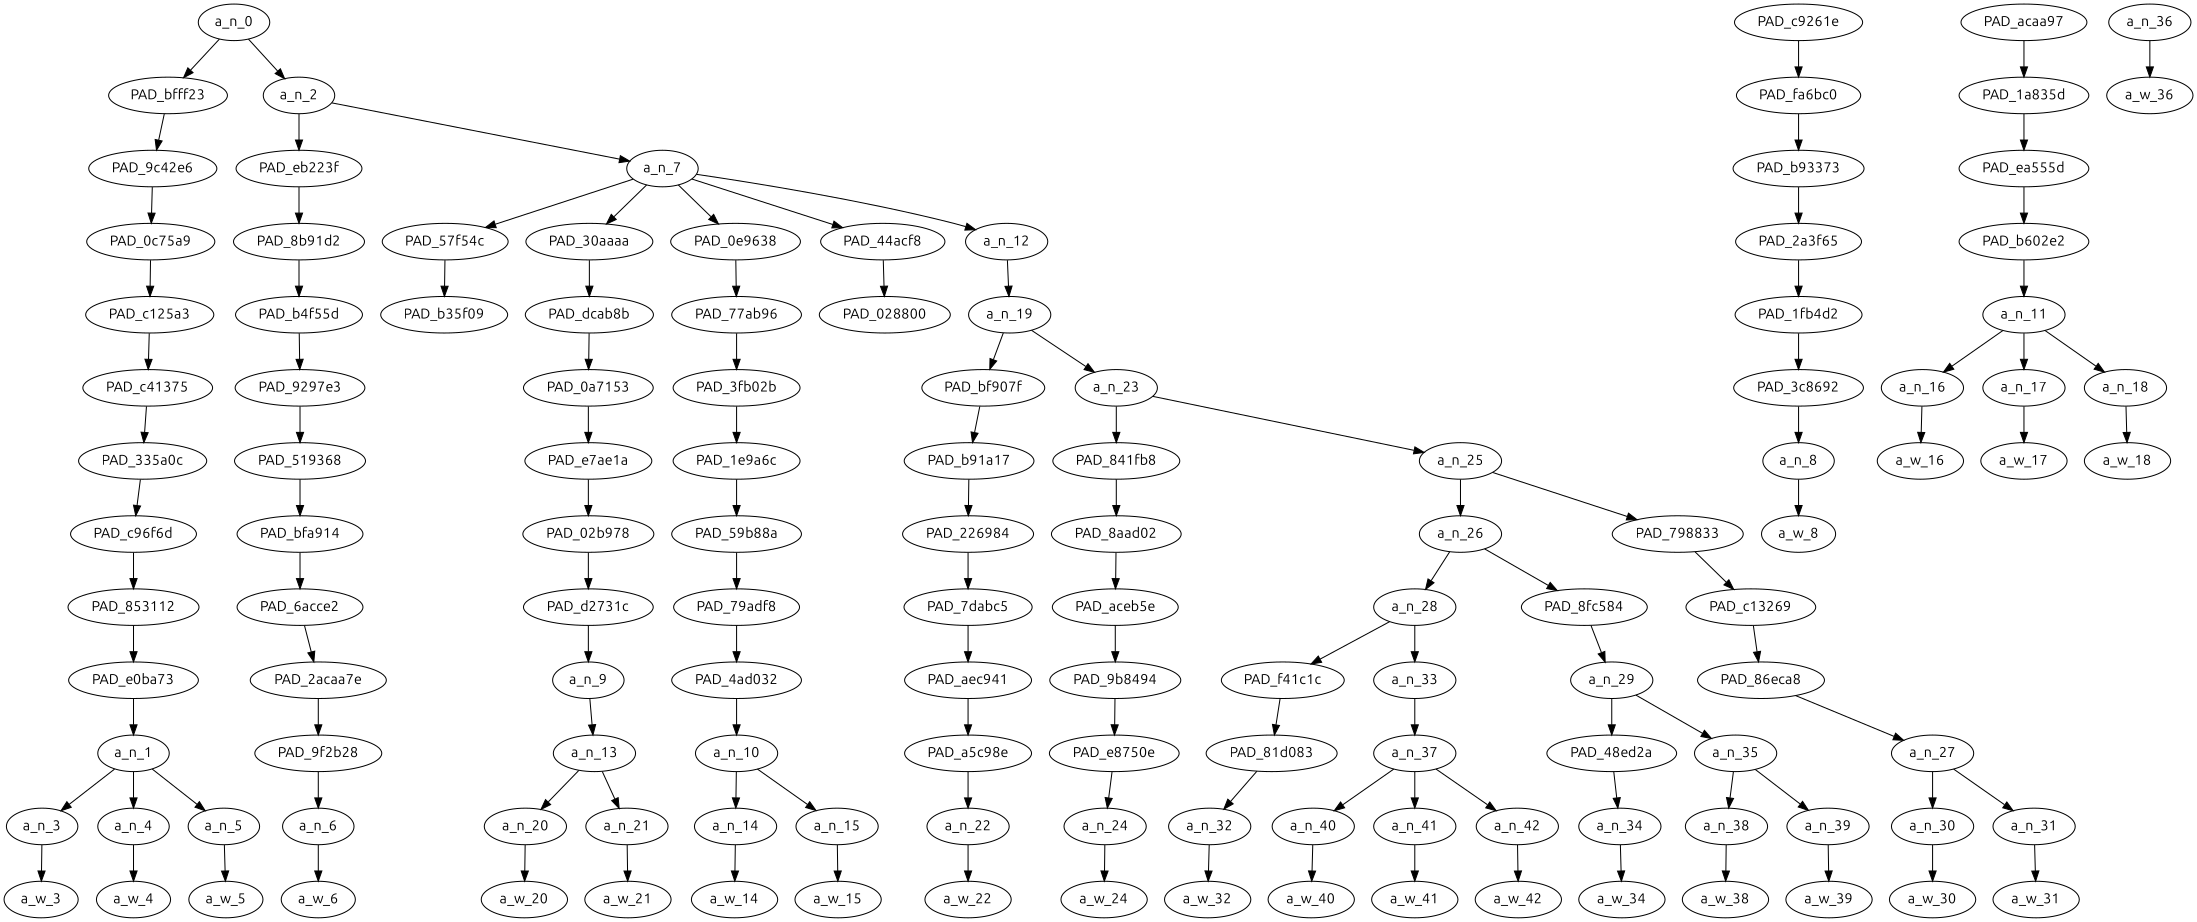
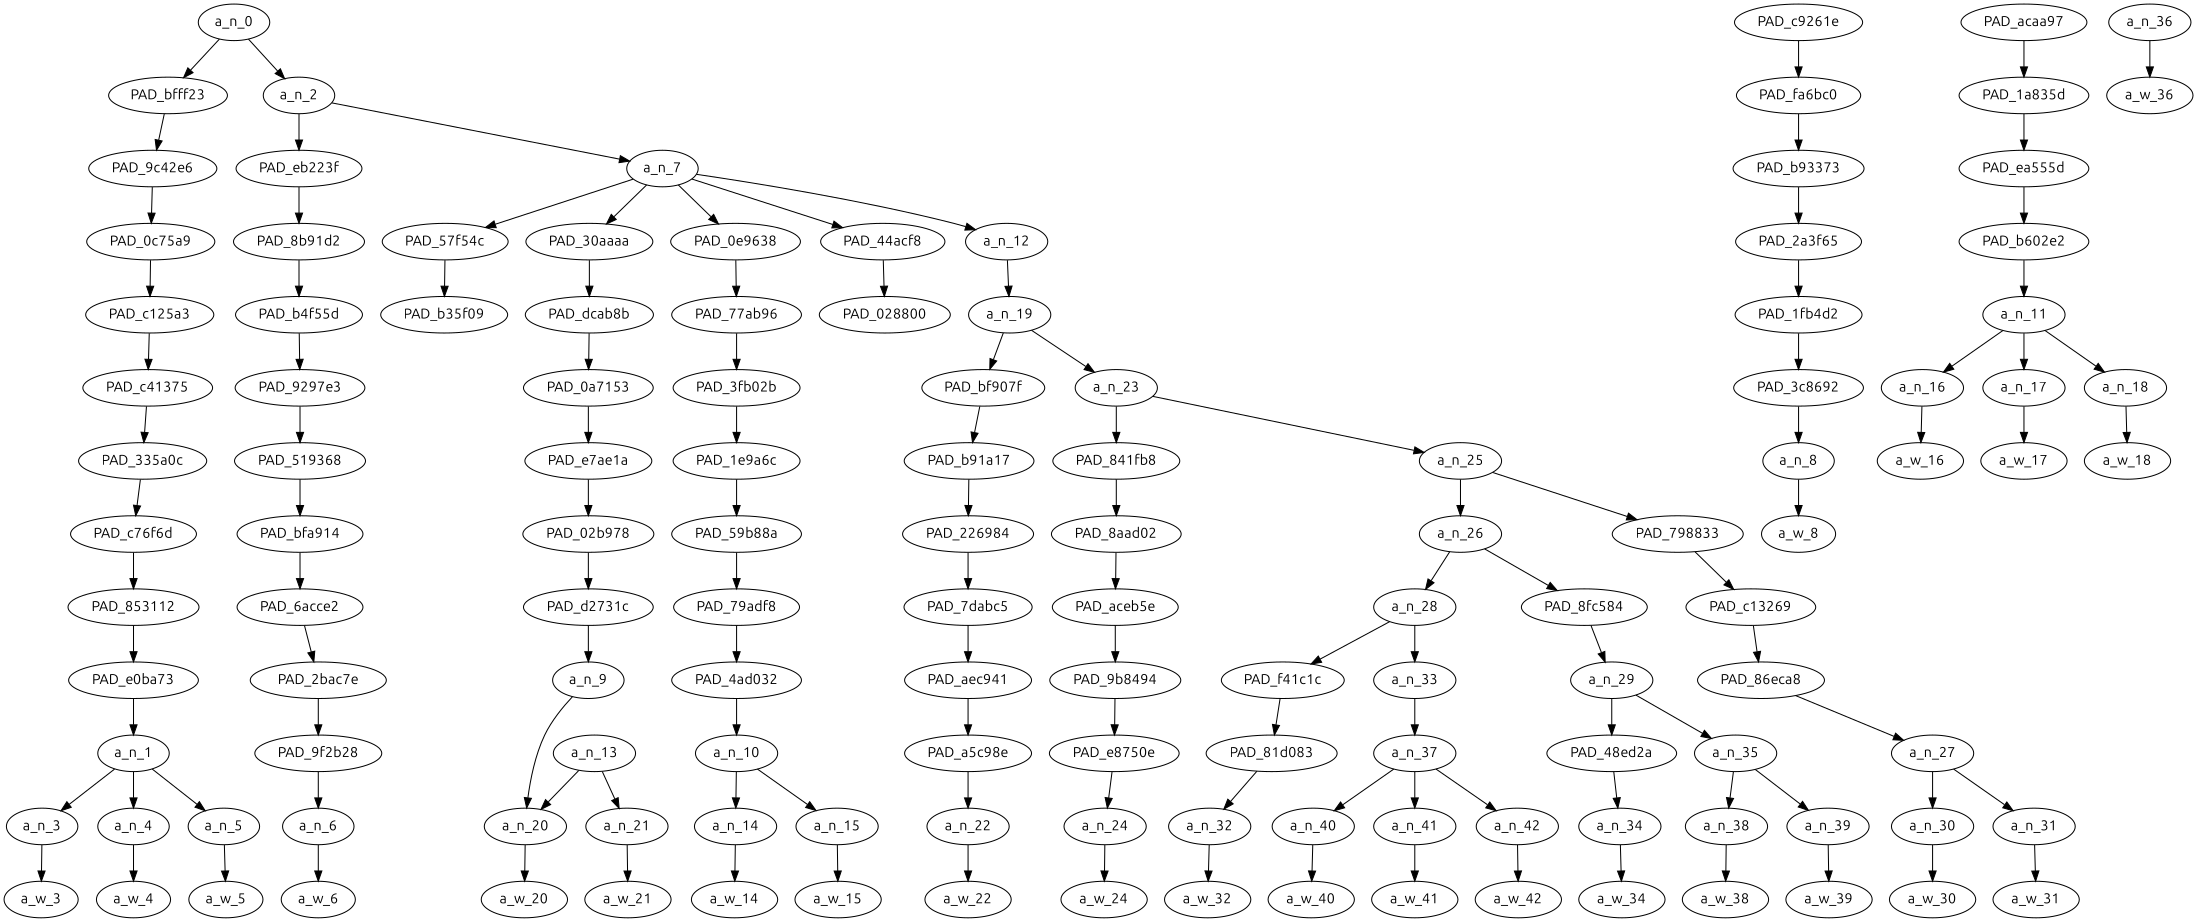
node "PAD_c96f6d": label "PAD_c96f6d" -> "PAD_c76f6d"
node "PAD_2acaa7e": label "PAD_2acaa7e" -> "PAD_2bac7e"
edge "a_n_9" -> "a_n_13": now "a_n_9" -> "a_n_20"
